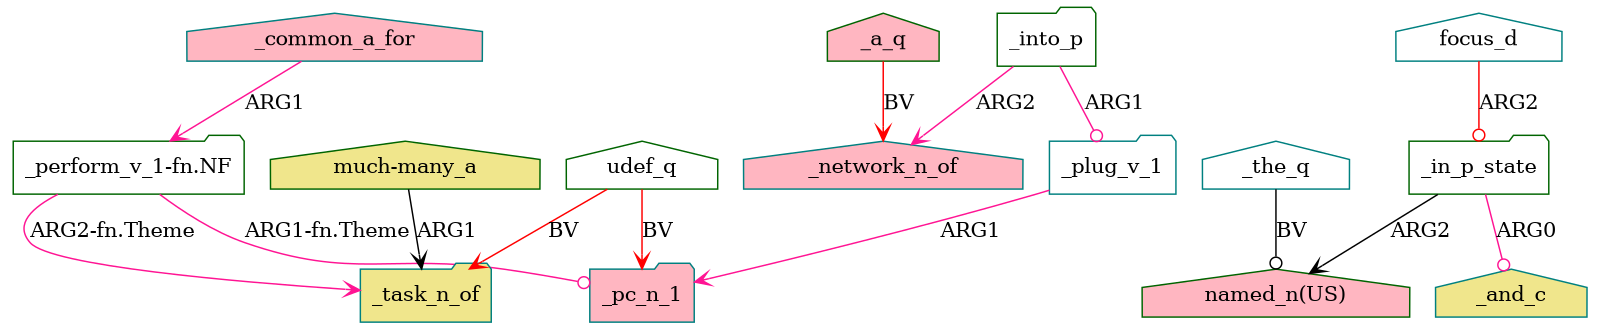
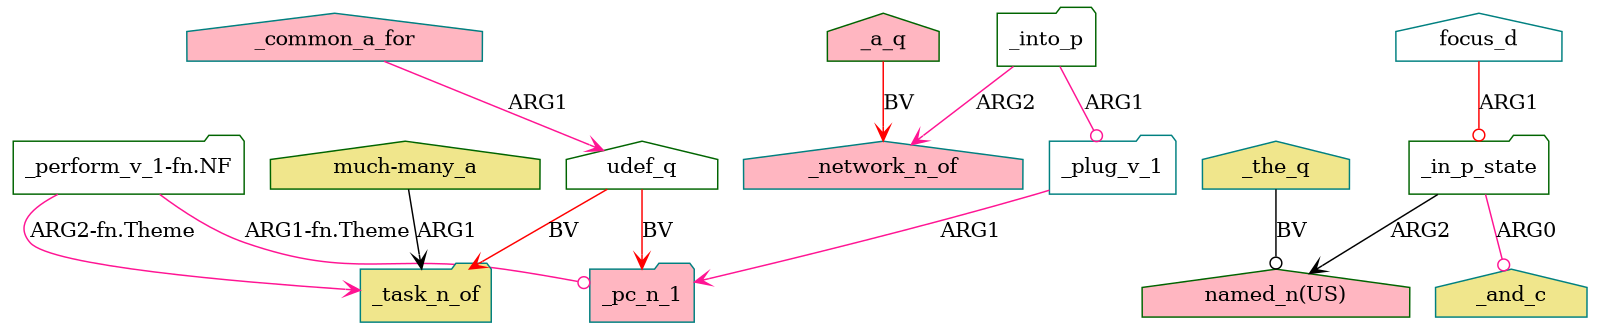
edge "_common_a_for" -> "_perform_v_1-fn.NF": now "_common_a_for" -> "udef_q"
edge "focus_d" -> "_in_p_state": label "ARG2" -> "ARG1"
node "_the_q": fillcolor white -> khaki
